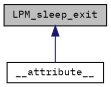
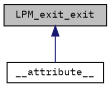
node "LPM_sleep_exit": label "LPM_sleep_exit" -> "LPM_exit_exit"
